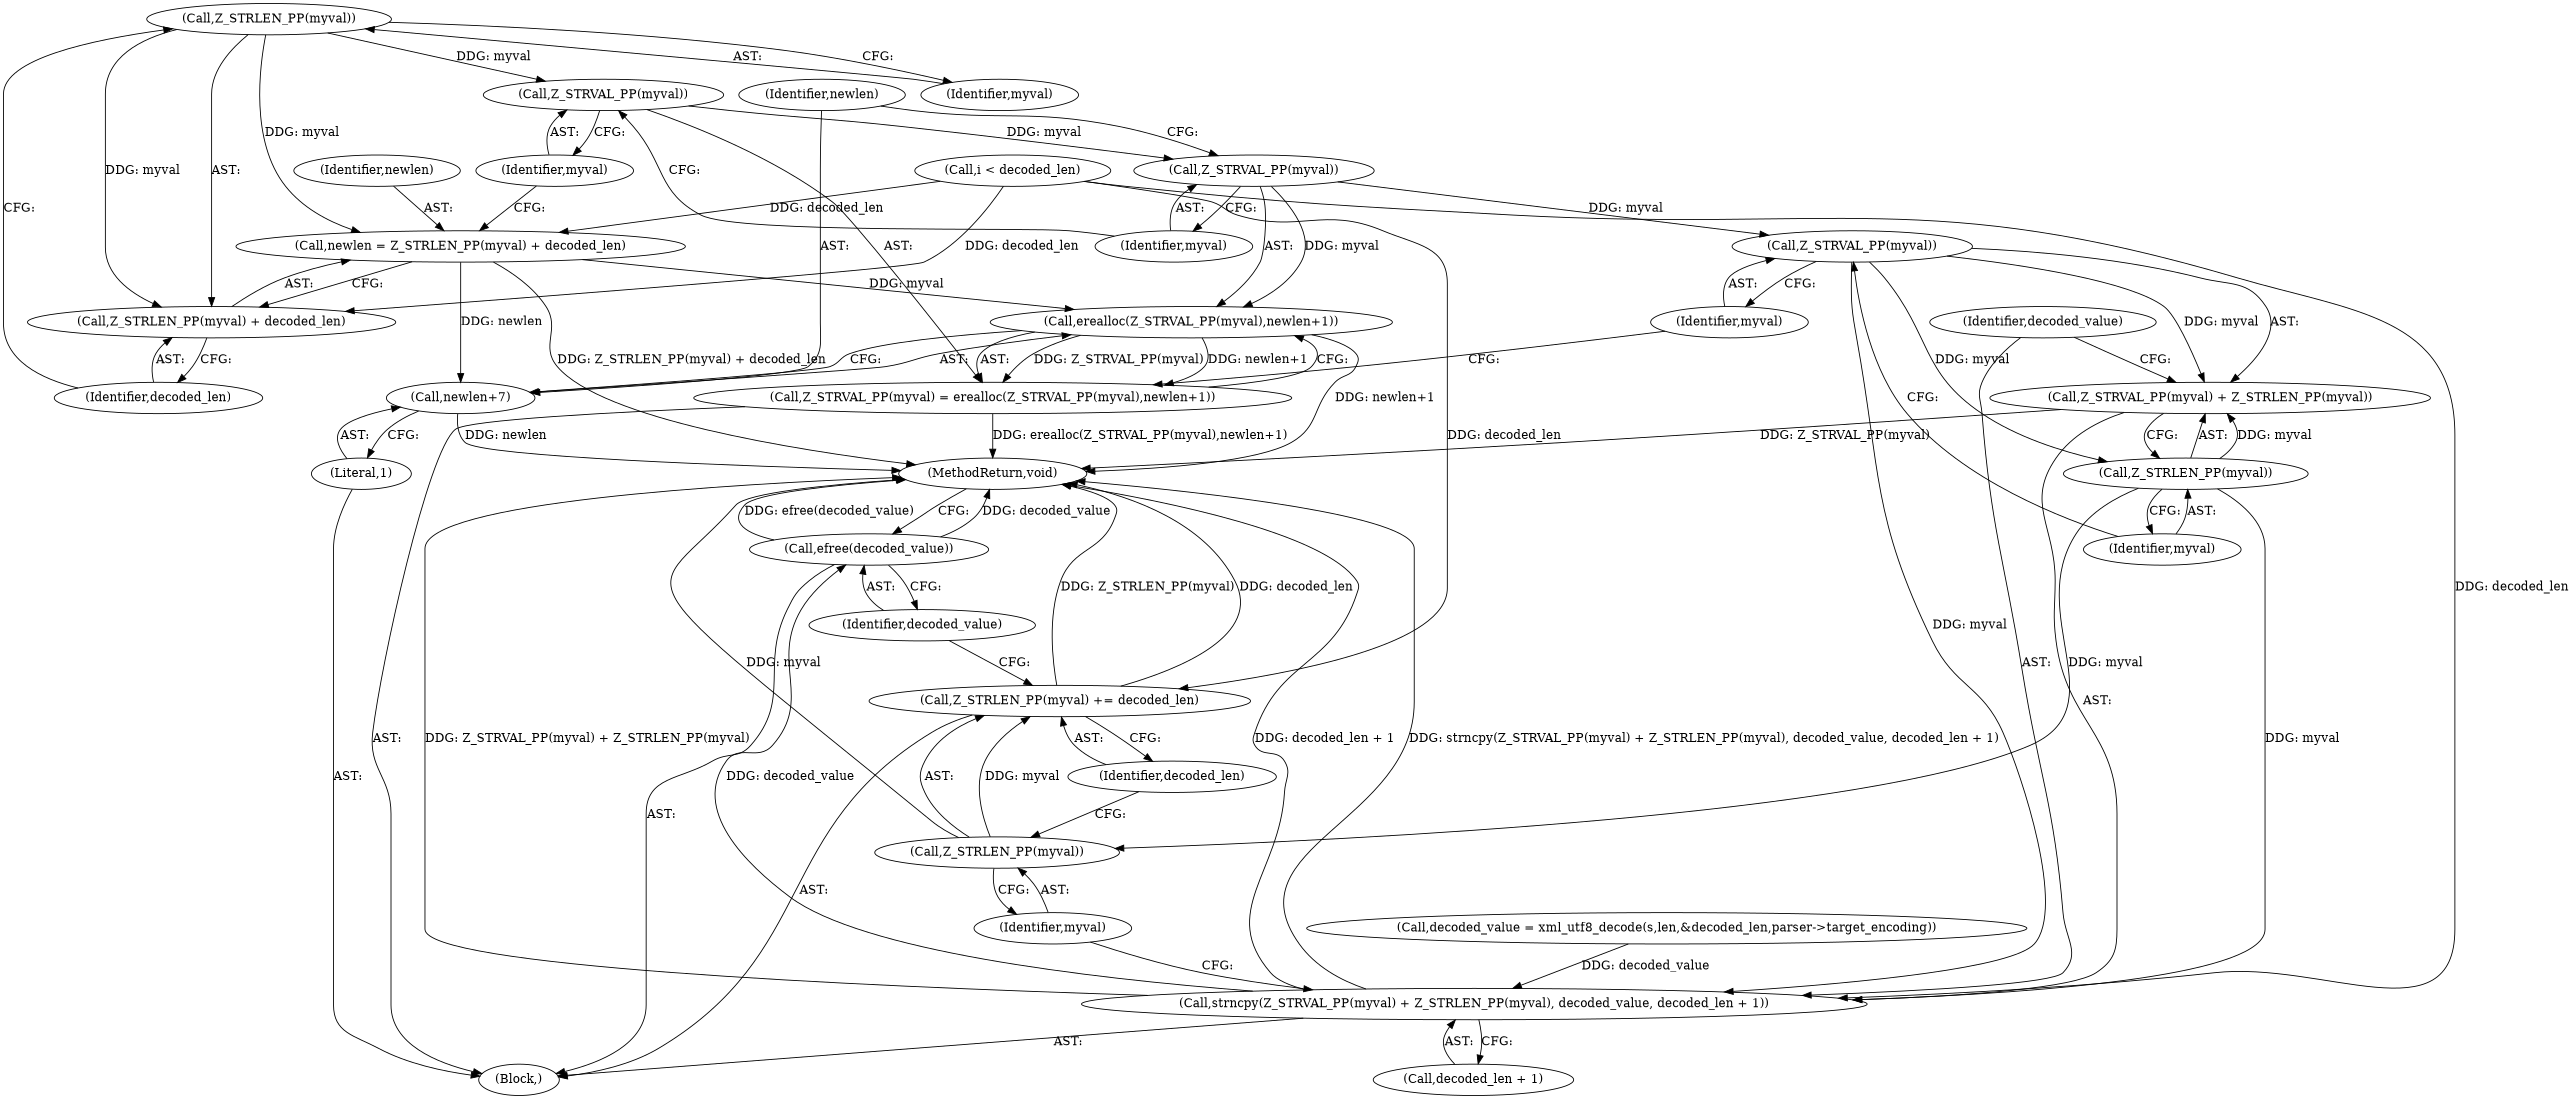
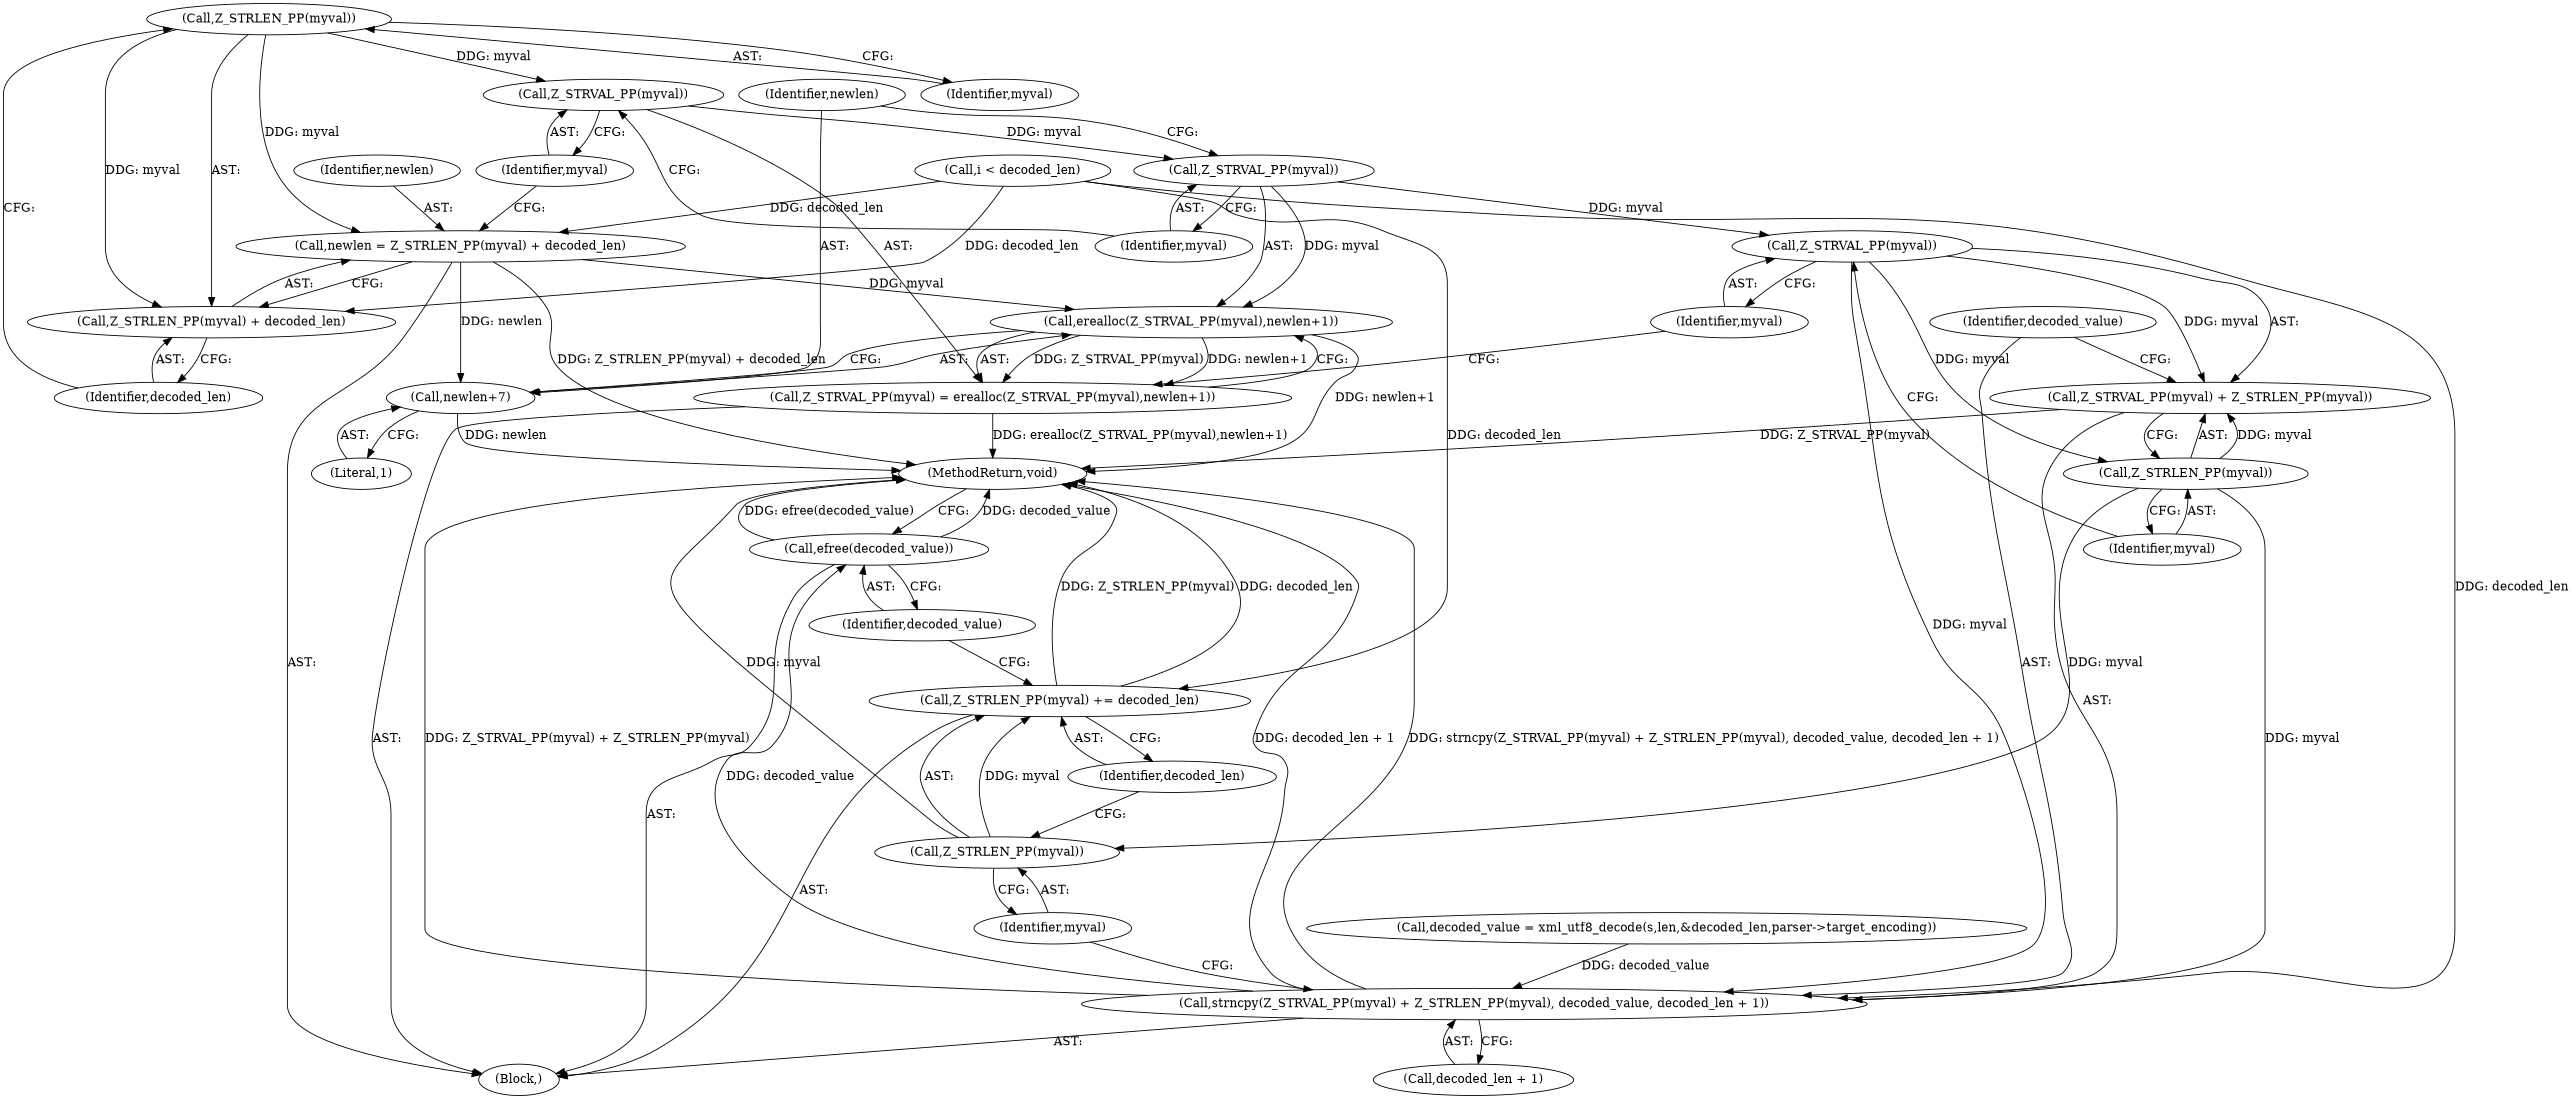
edge "(Literal,1)" -> "(Block,)": now "(Call,newlen = Z_STRLEN_PP(myval) + decoded_len)" -> "(Block,)"
